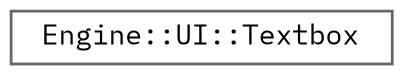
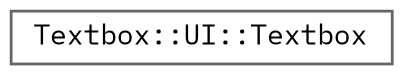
node "Engine::UI::Textbox": label "Engine::UI::Textbox" -> "Textbox::UI::Textbox"
